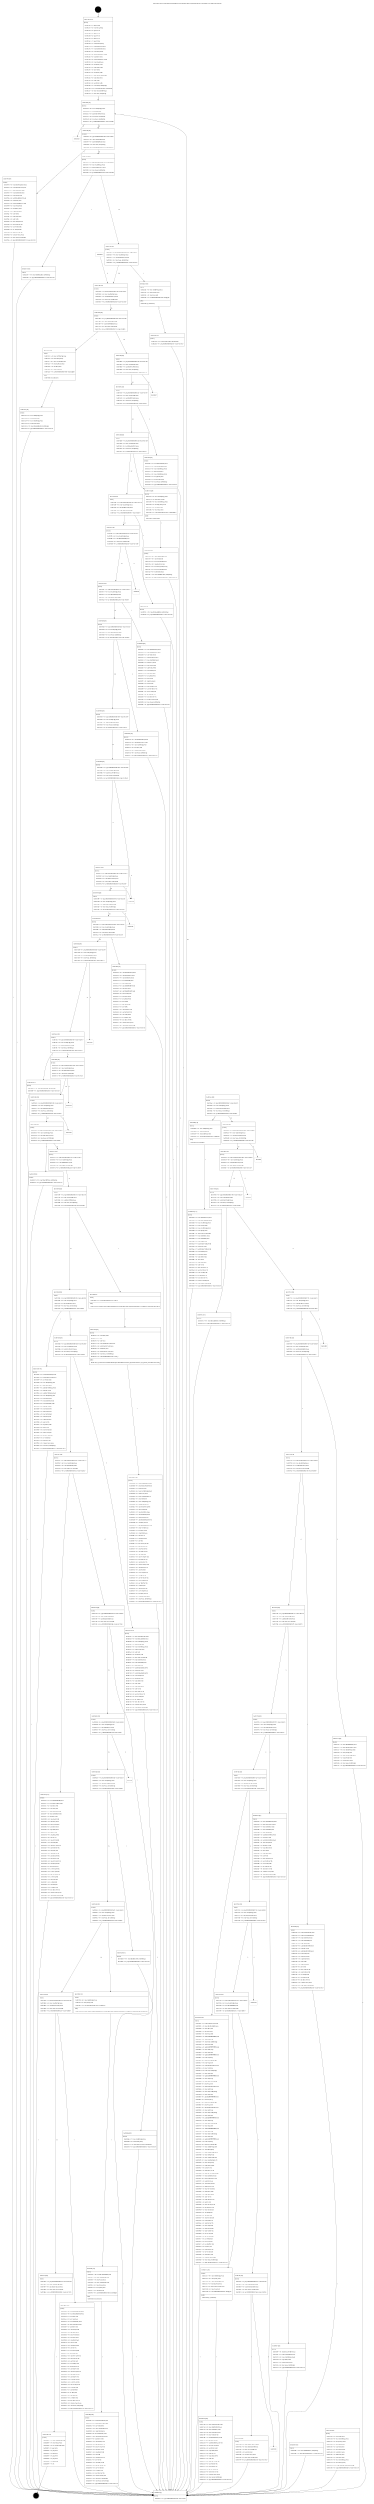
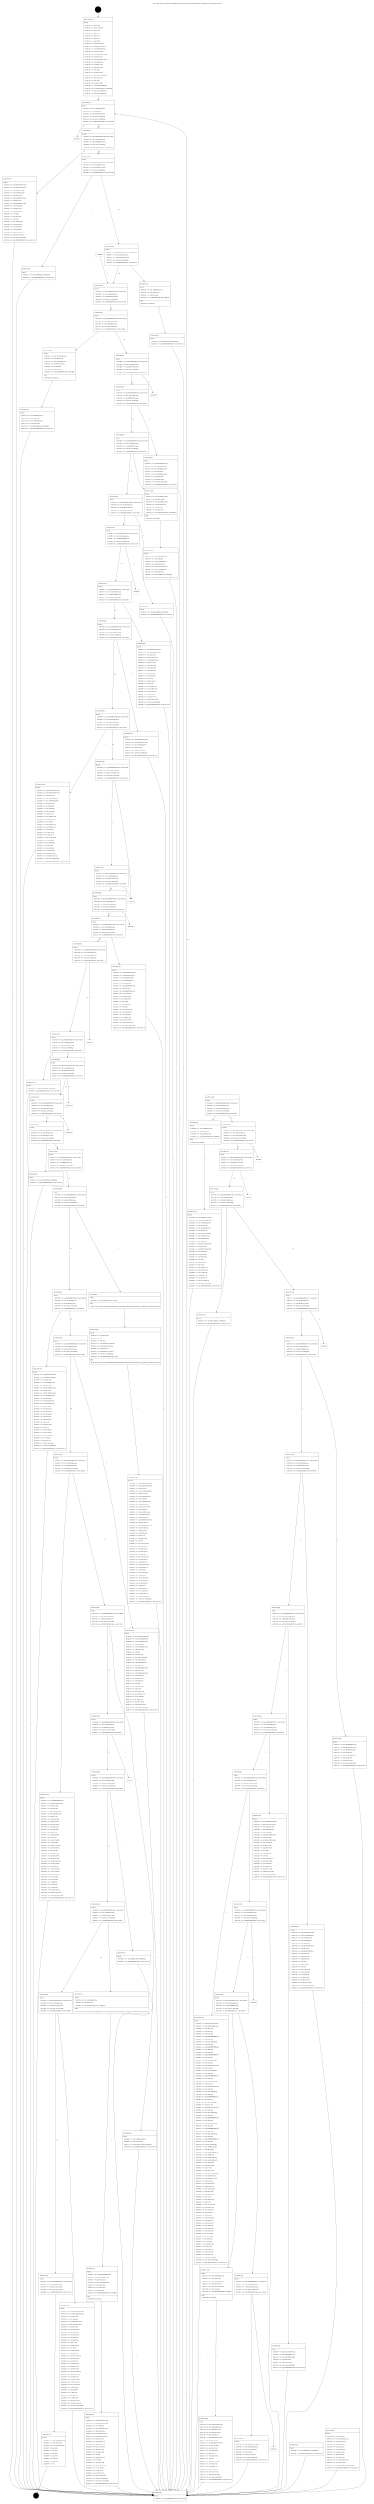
node "0x401822 [106]": added
